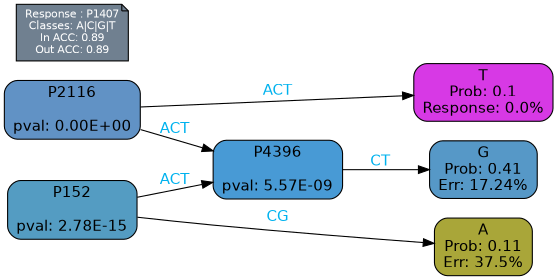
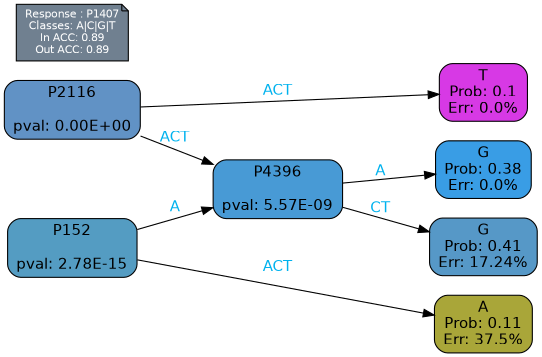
node "T Prob: 0.1 Response: 0.0%": label "T Prob: 0.1 Response: 0.0%" -> "T Prob: 0.1 Err: 0.0%"
node "G Prob: 0.38 Err: 0.0%": added
edge "P152 pval: 2.78E-15" -> "P4396 pval: 5.57E-09": label "ACT" -> "A"
edge "P152 pval: 2.78E-15" -> "A Prob: 0.11 Err: 37.5%": label "CG" -> "ACT"
